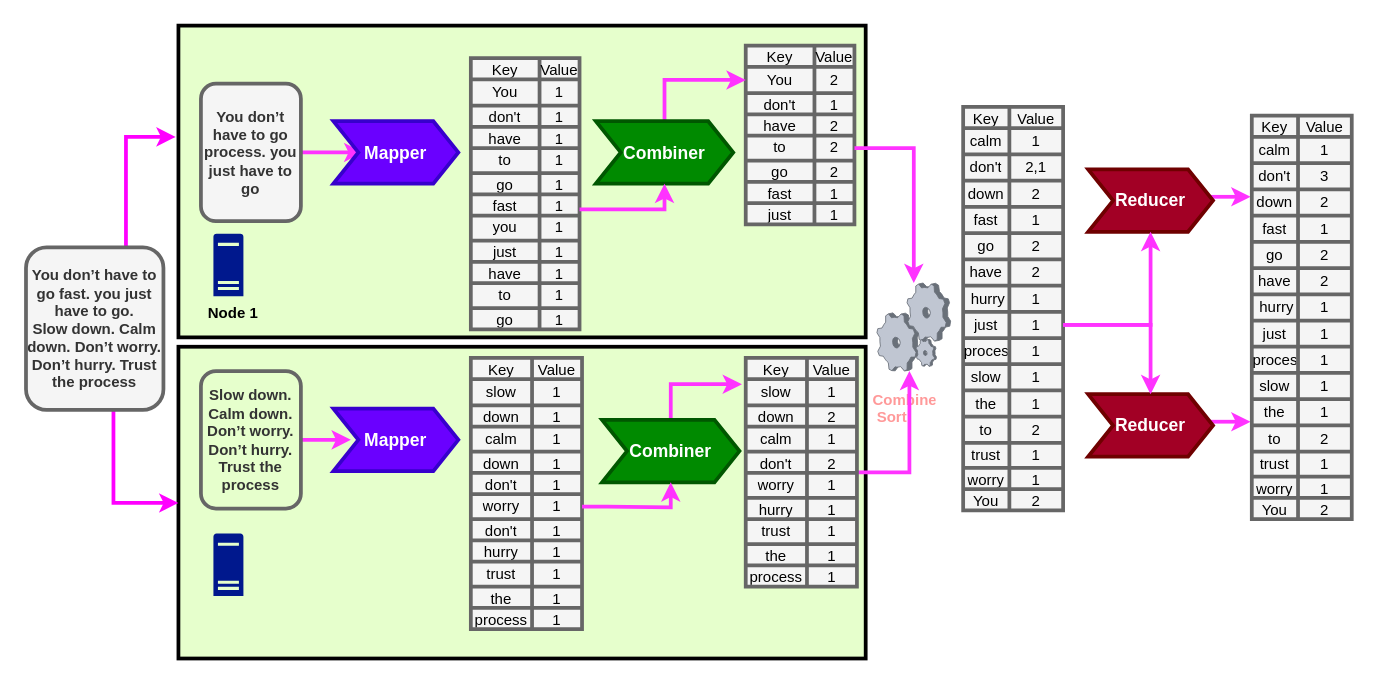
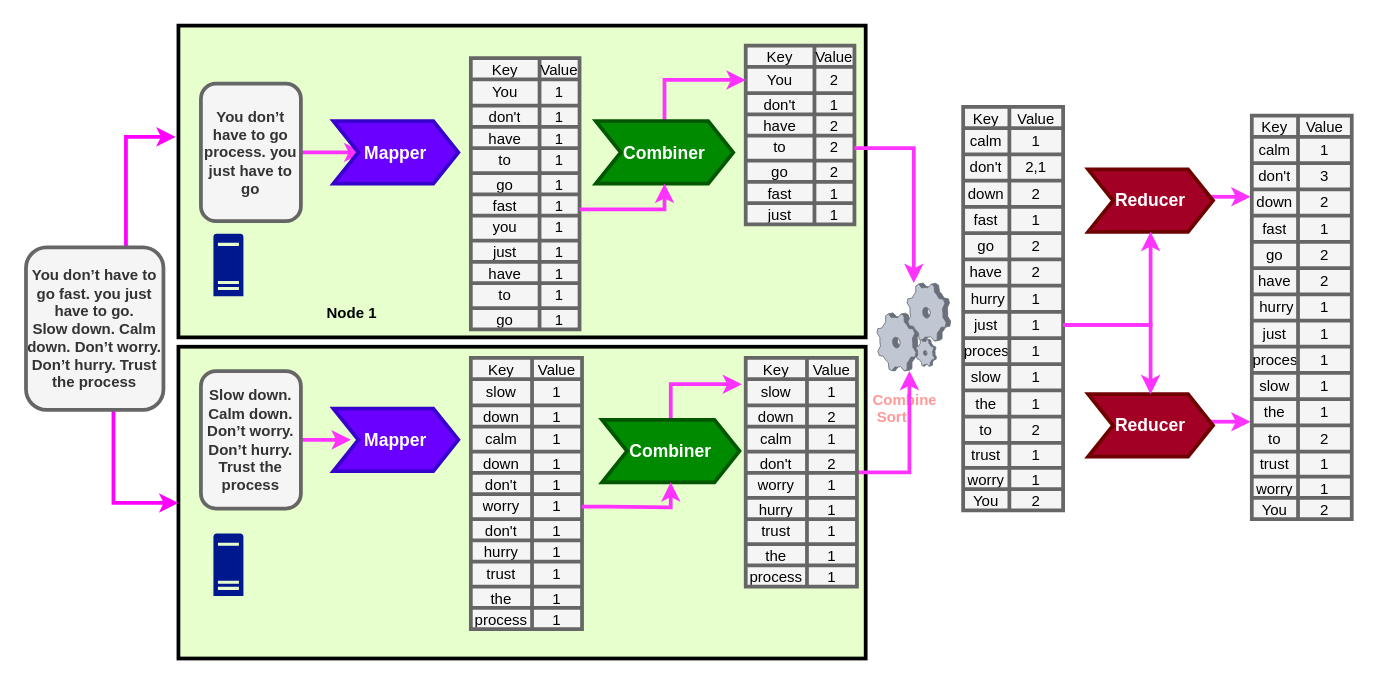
node "Node 1": moved (238, 313) -> (357, 313)
node "Slow down. Calm down. Don’t worry. Don’t hurry. Trust the process": fillcolor #e6ffcc -> #f5f5f5
